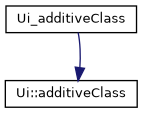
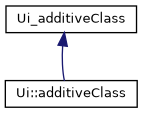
edge "Ui_additiveClass" -> "Ui::additiveClass": reversed
